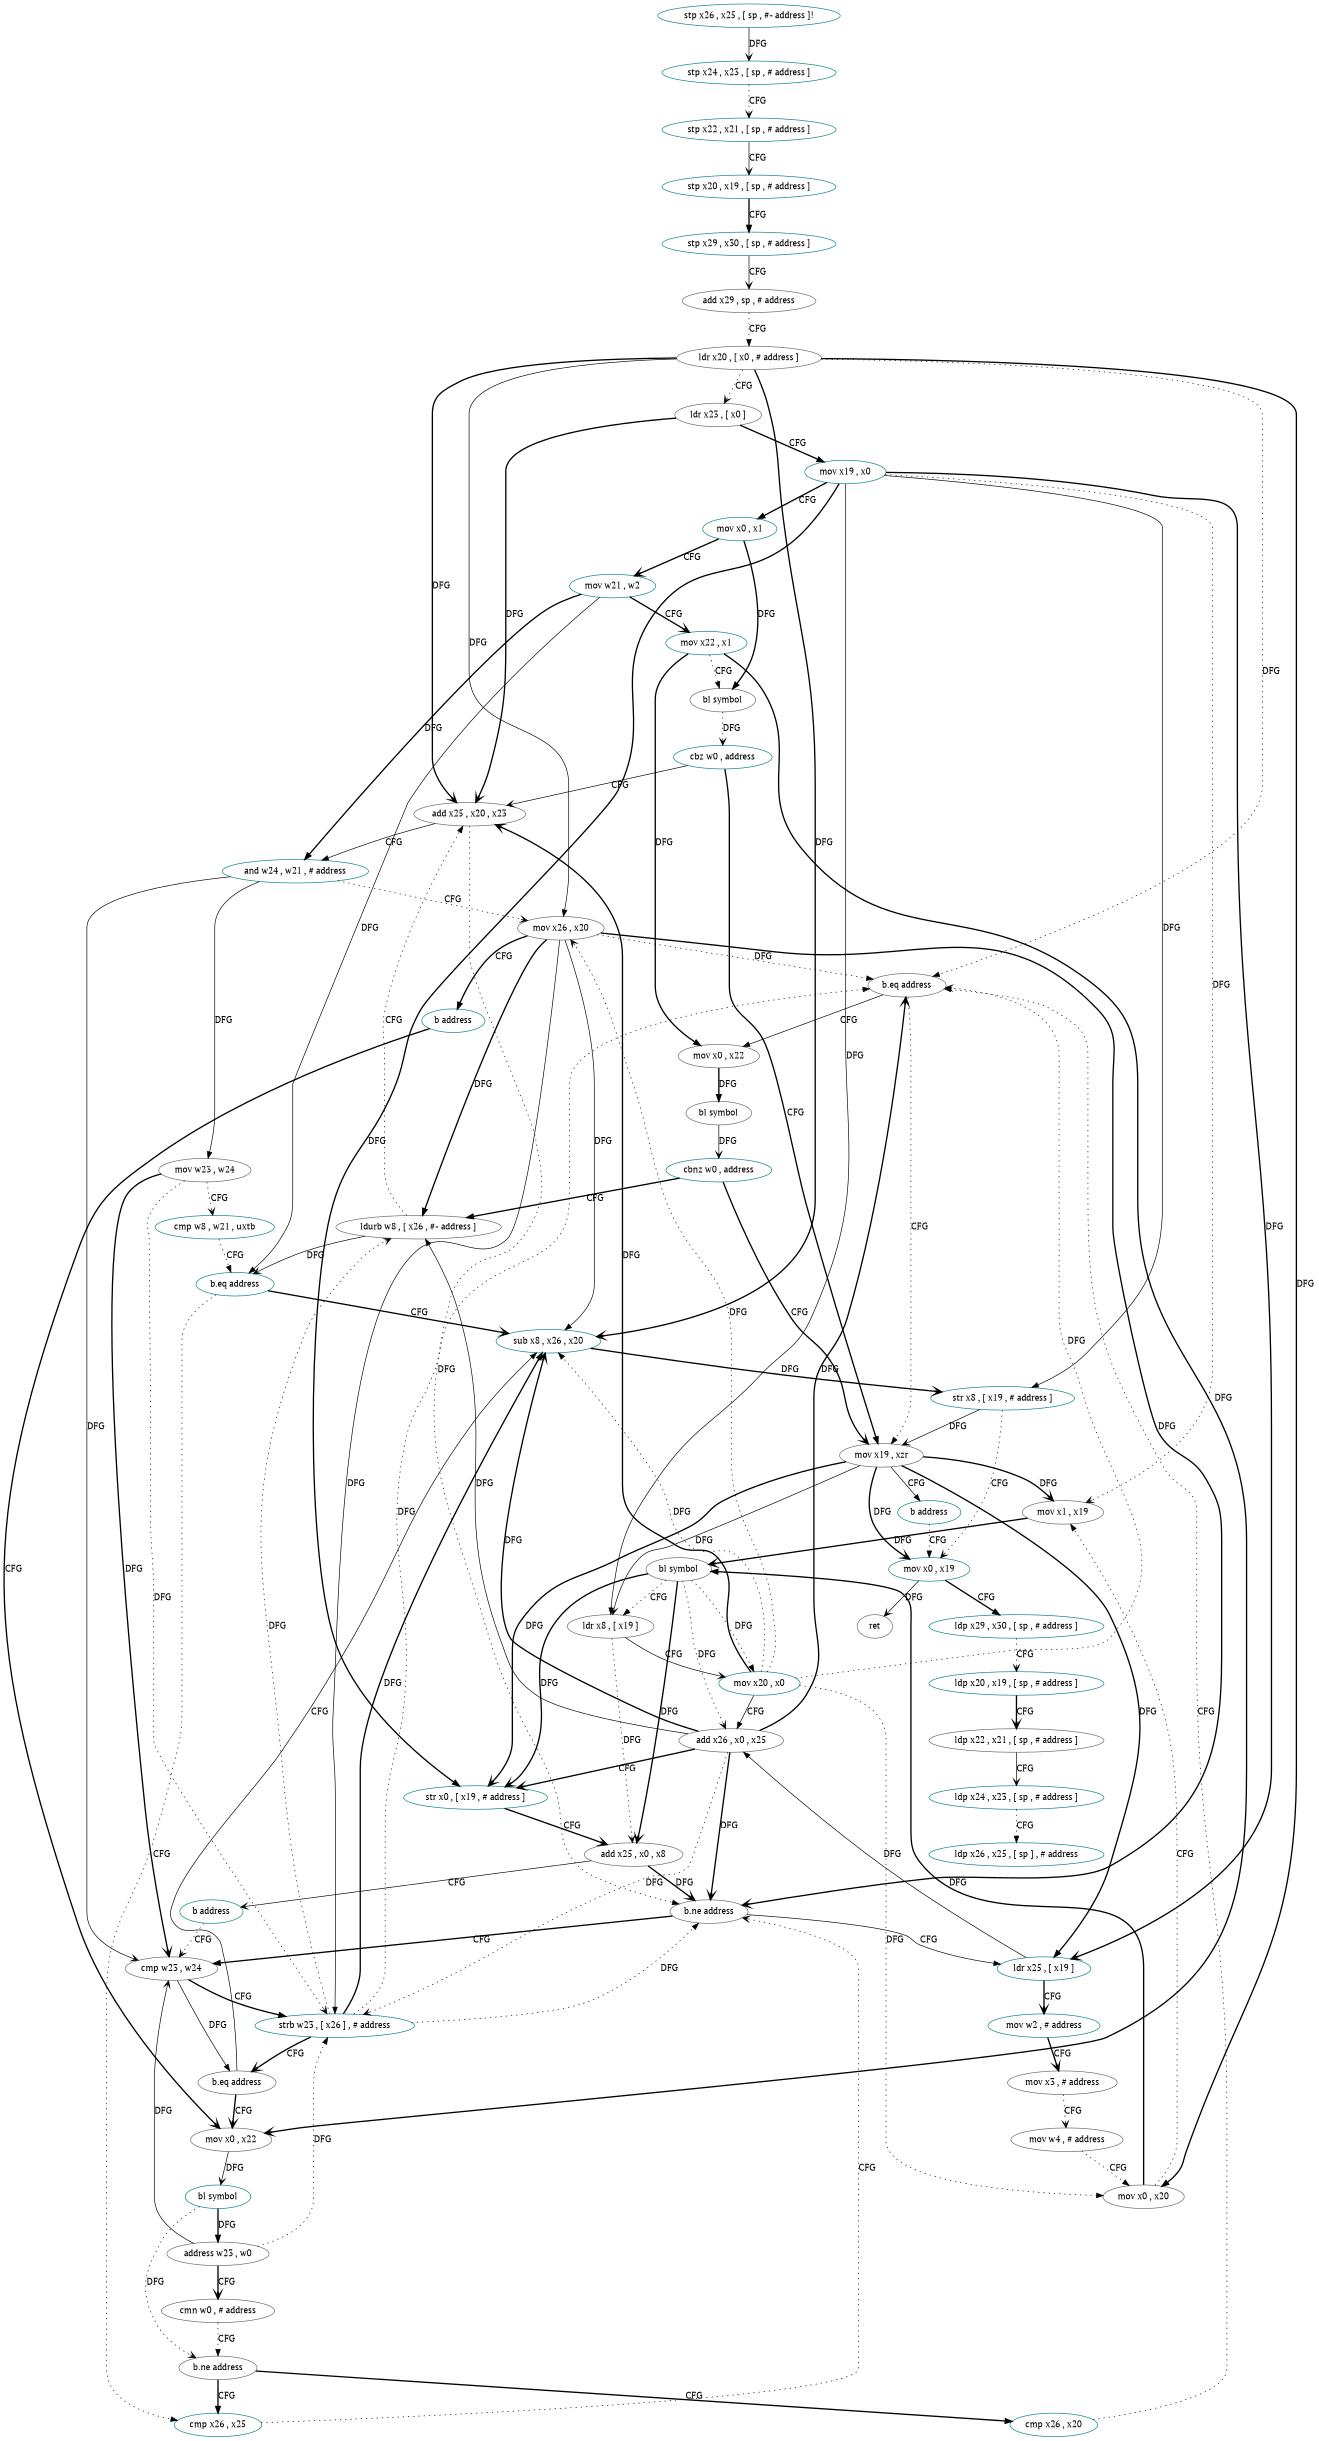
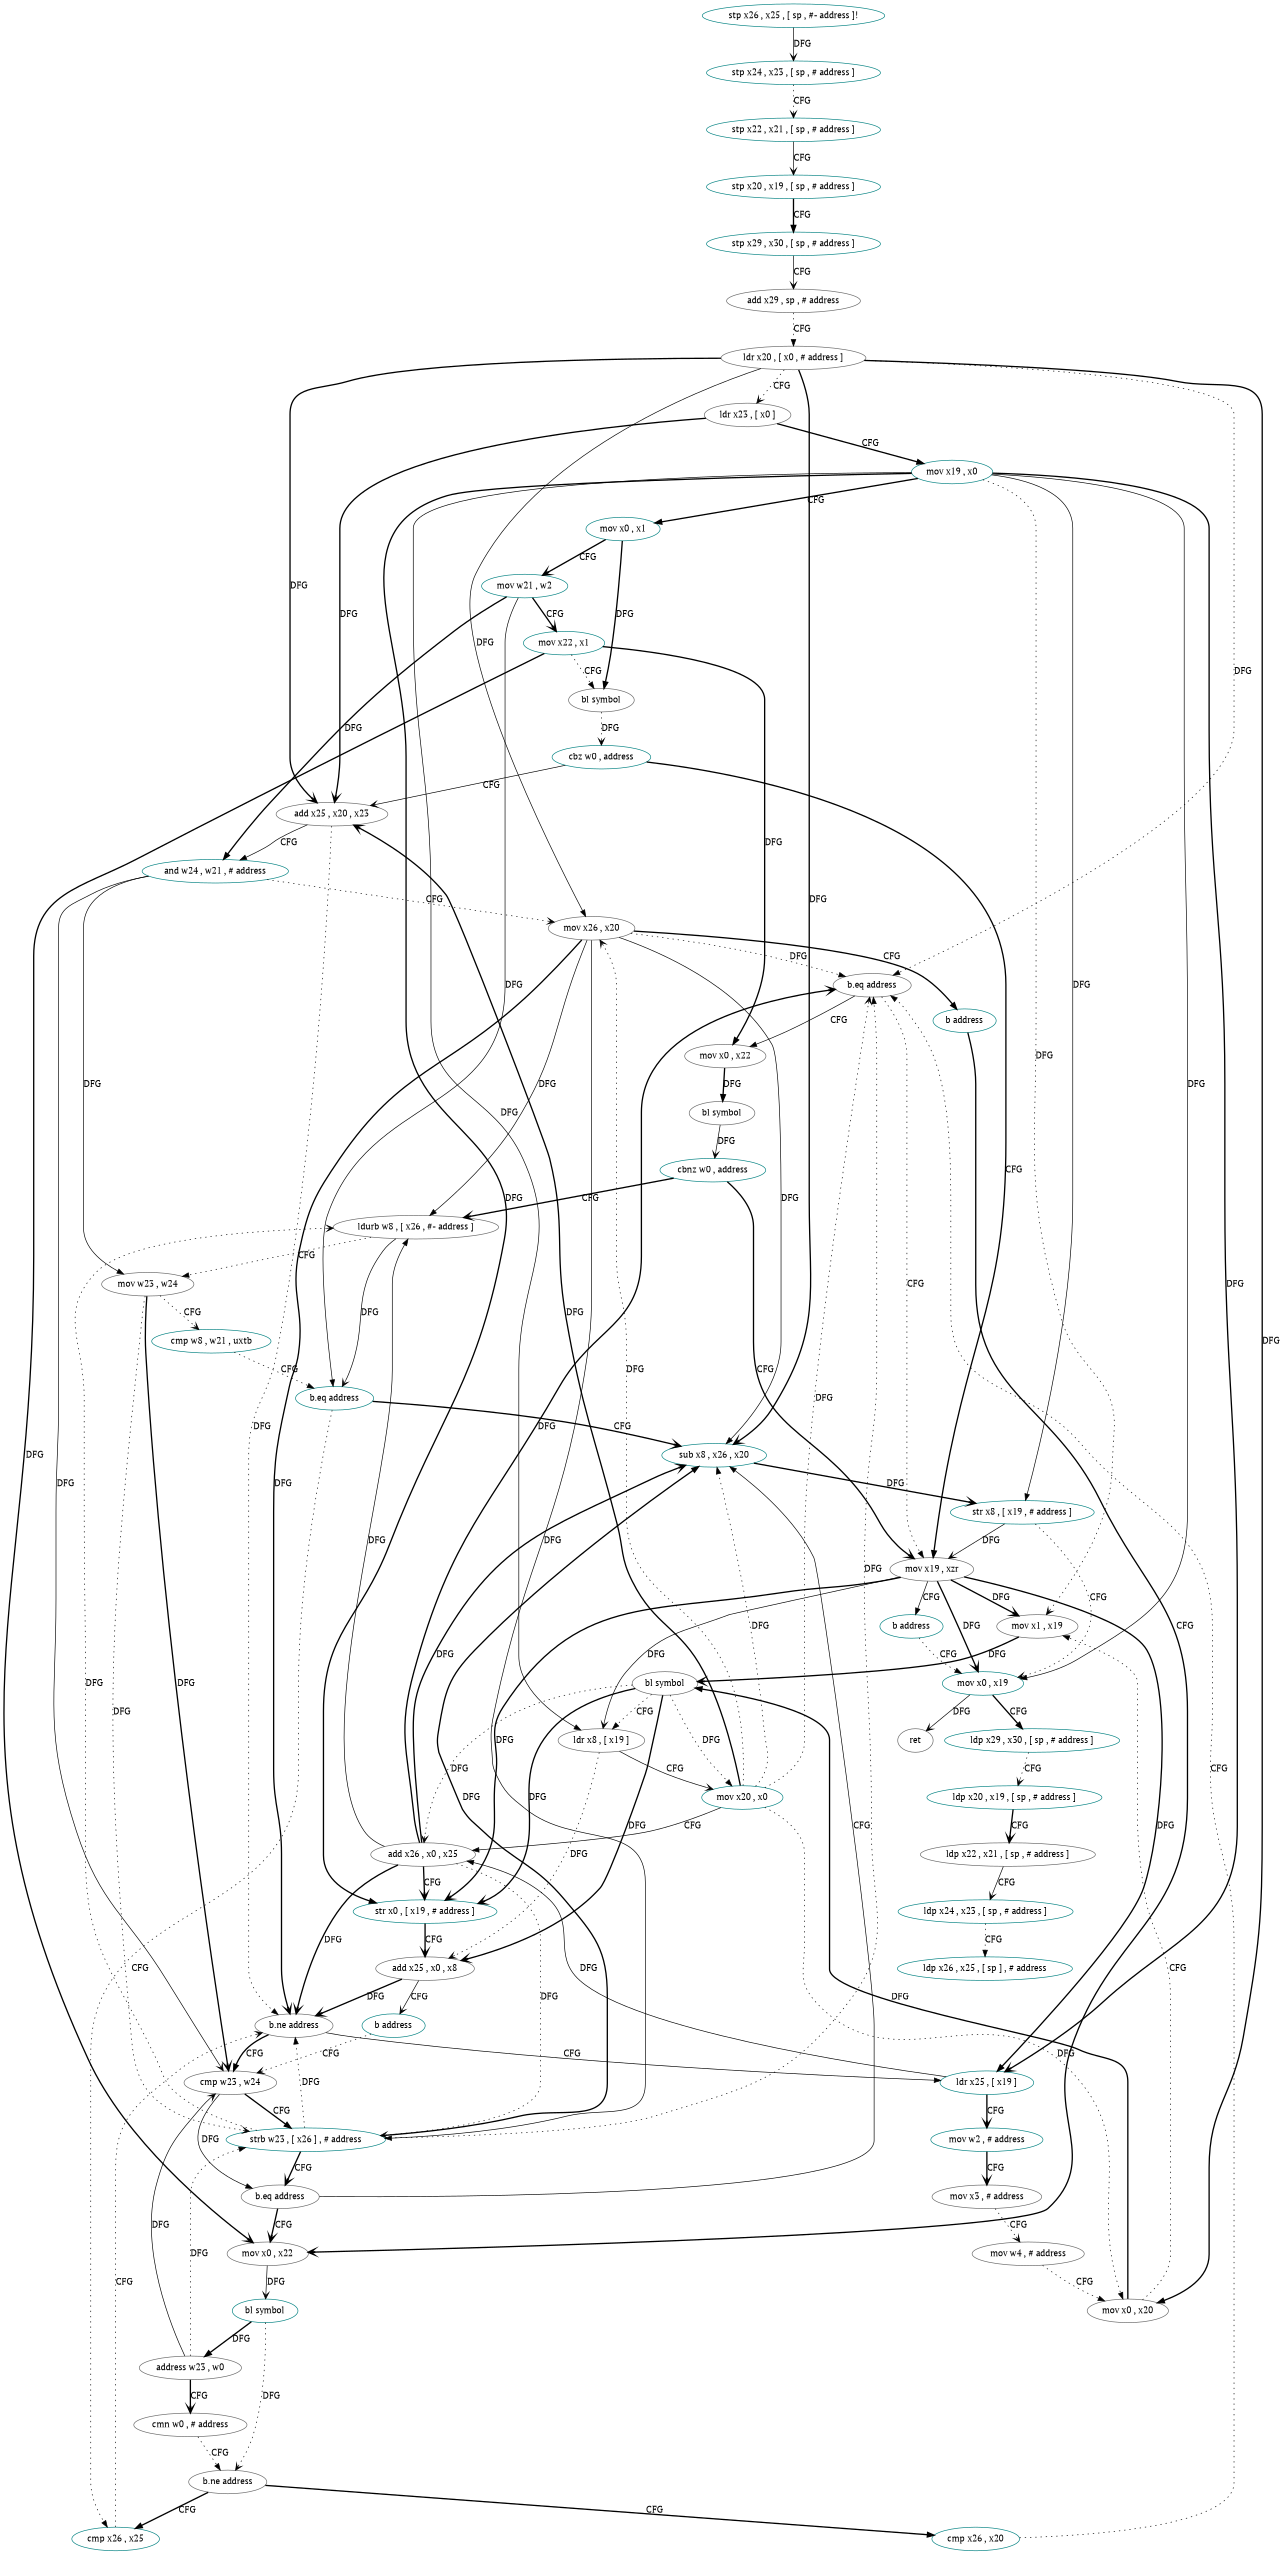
edge "ldurb w8 , [ x26 , #- address ]" -> "add x25 , x20 , x23": now "ldurb w8 , [ x26 , #- address ]" -> "mov w23 , w24"
edge "mov x19 , x0" -> "mov x0 , x19": added, label "DFG"
edge "mov x26 , x20" -> "ldurb w8 , [ x26 , #- address ]": style bold -> solid
edge "cbnz w0 , address" -> "ldurb w8 , [ x26 , #- address ]": arrowhead normal -> vee
